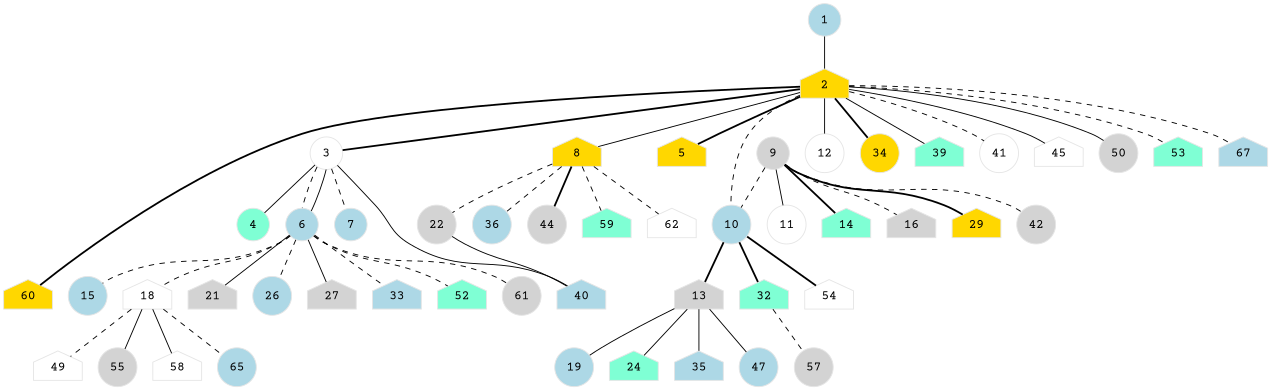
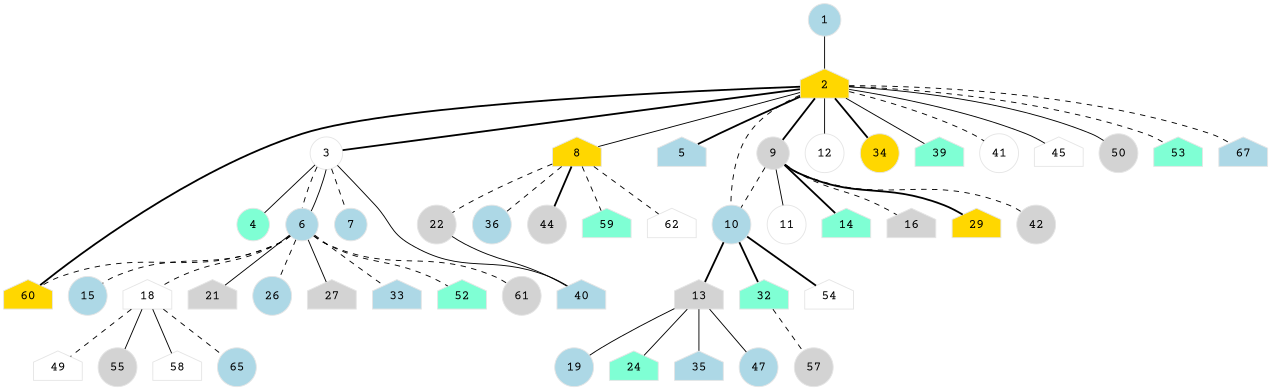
edge "2" -- "9": added
node "5": fillcolor gold -> lightblue
edge "6" -- "60": added
